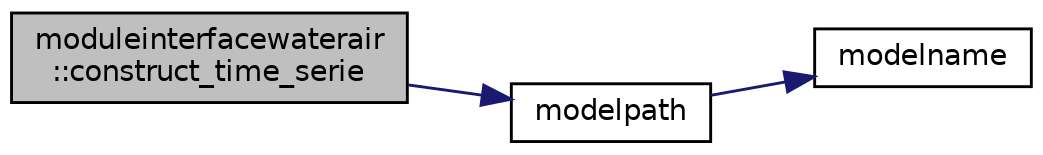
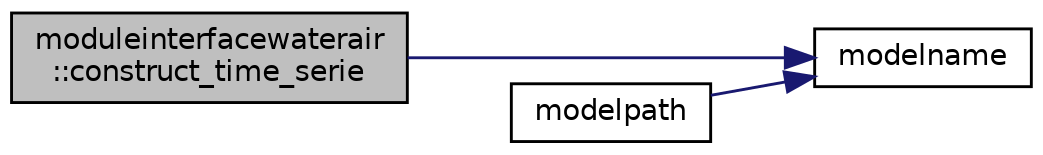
edge "moduleinterfacewaterair ::construct_time_serie" -> "modelpath": now "moduleinterfacewaterair ::construct_time_serie" -> "modelname"
